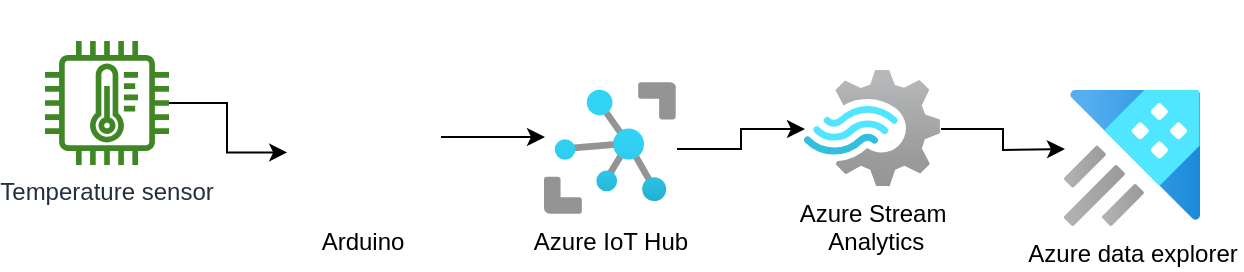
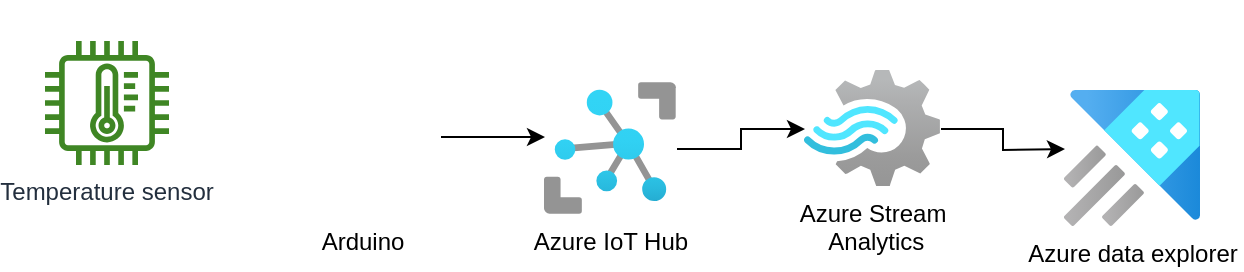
edge "Temperature sensor" -> "Arduino": removed
